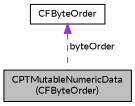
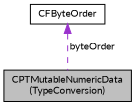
node "CPTMutableNumericData (CFByteOrder)": label "CPTMutableNumericData (CFByteOrder)" -> "CPTMutableNumericData (TypeConversion)"
